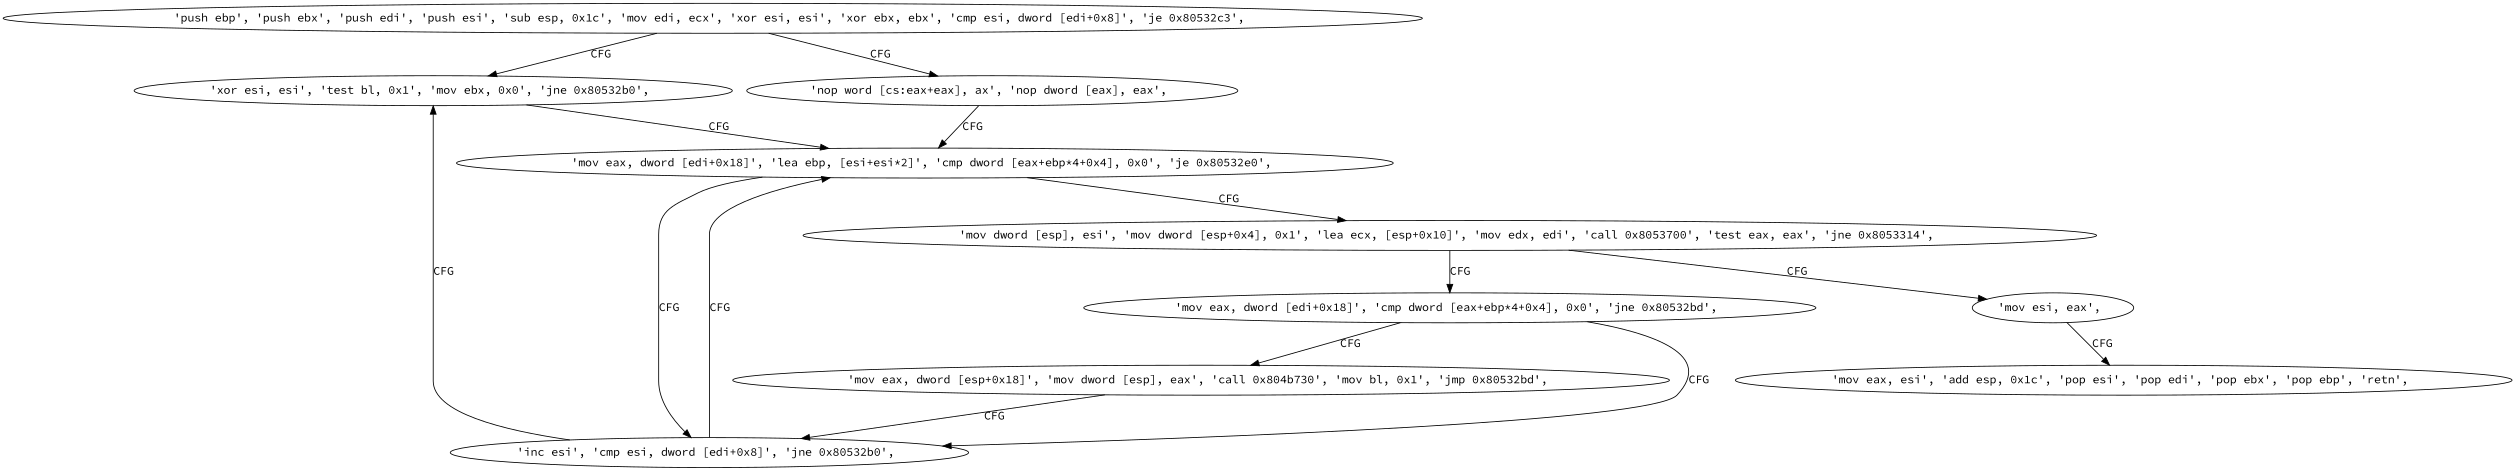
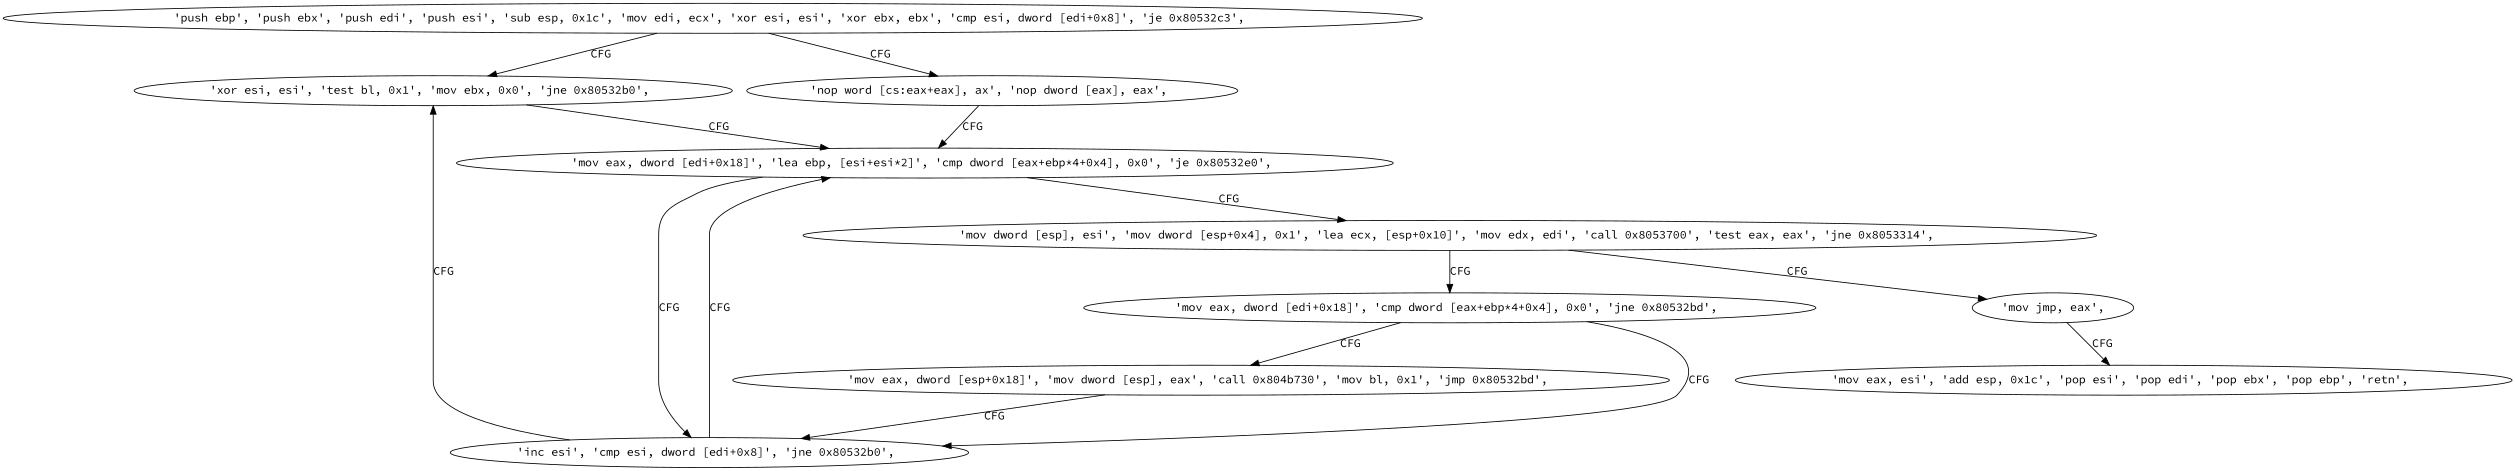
node "'mov esi, eax',": label "'mov esi, eax'," -> "'mov jmp, eax',"
